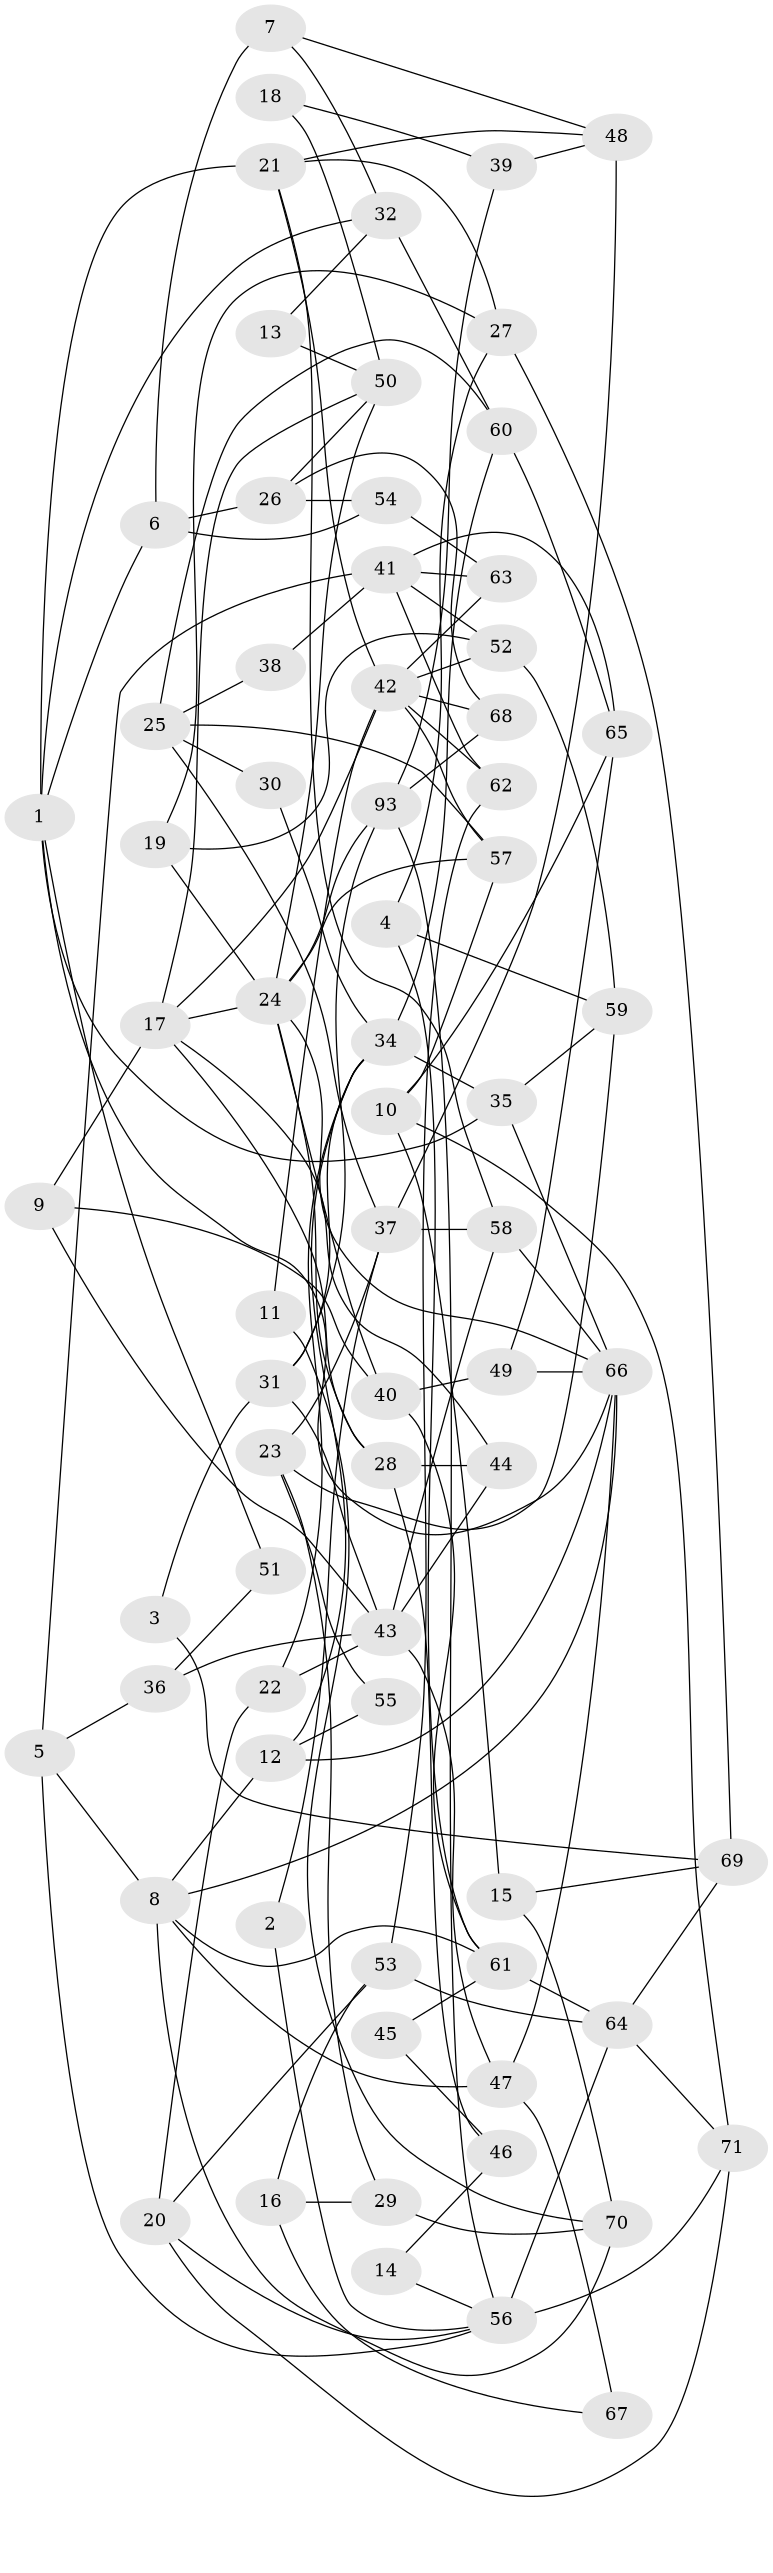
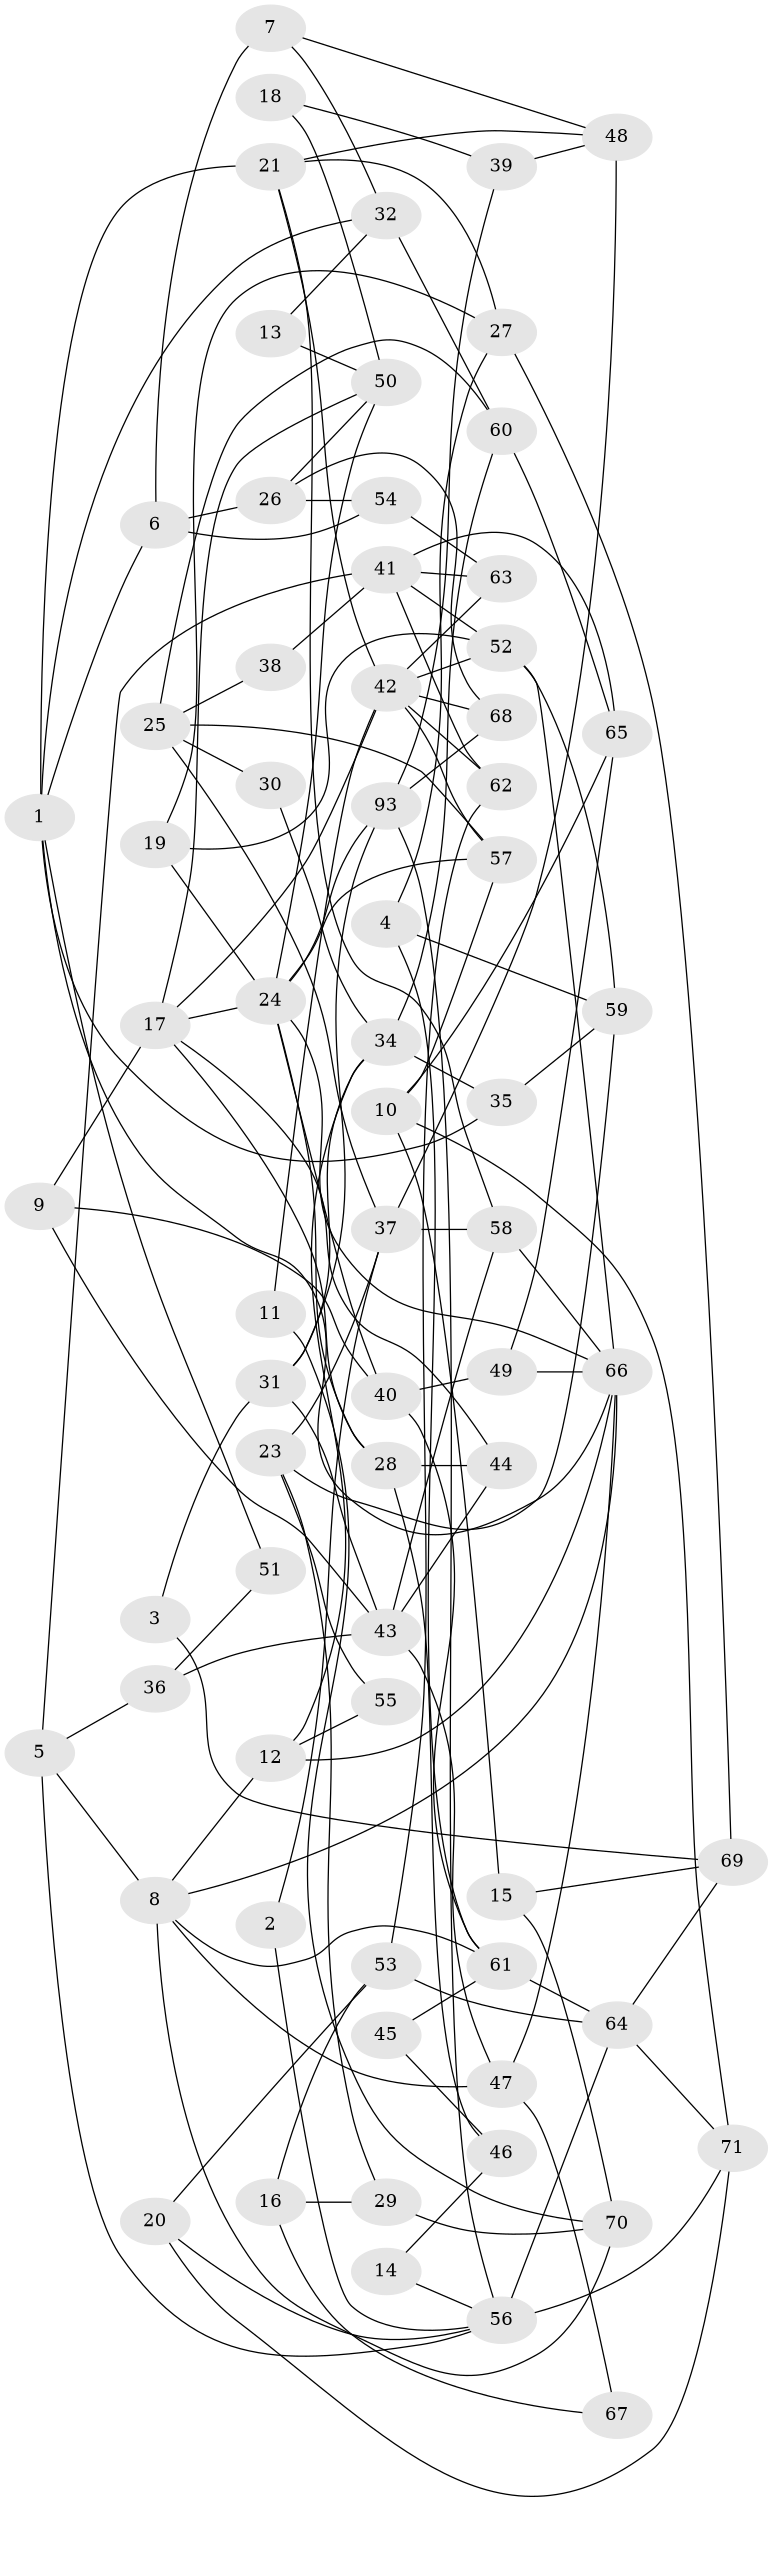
edge "35" -- "66": now "52" -- "66"
node "22": removed
